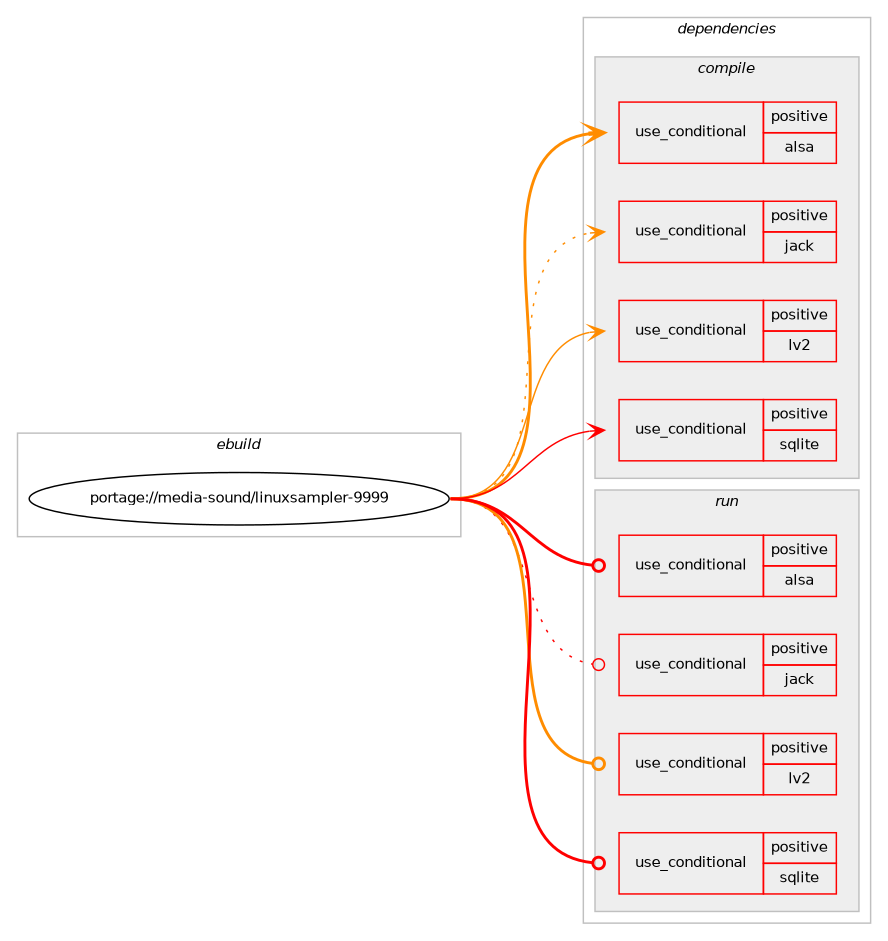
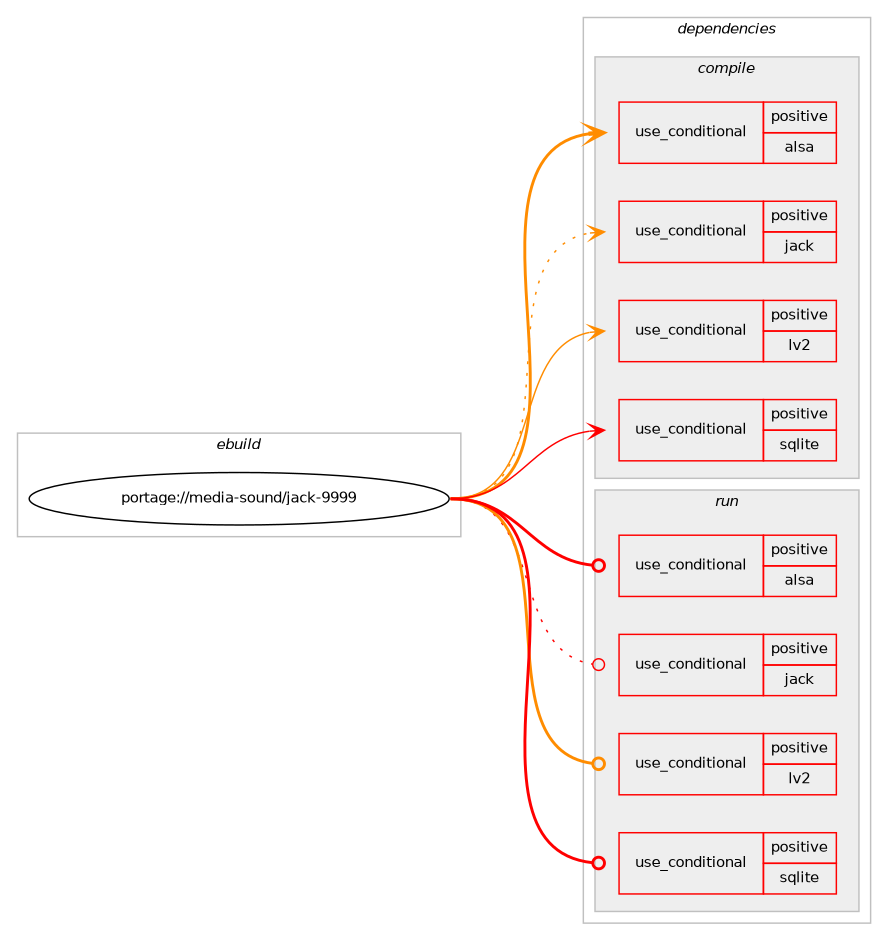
node "portage://media-sound/linuxsampler-9999": label "portage://media-sound/linuxsampler-9999" -> "portage://media-sound/jack-9999"
